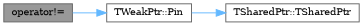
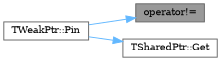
edge "operator!=" -> "TWeakPtr::Pin": reversed
node "TSharedPtr::TSharedPtr": label "TSharedPtr::TSharedPtr" -> "TSharedPtr::Get"
